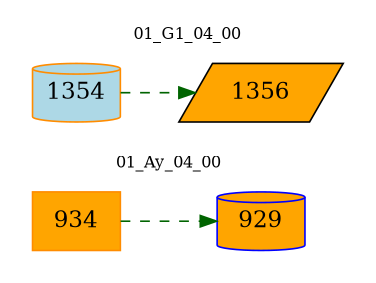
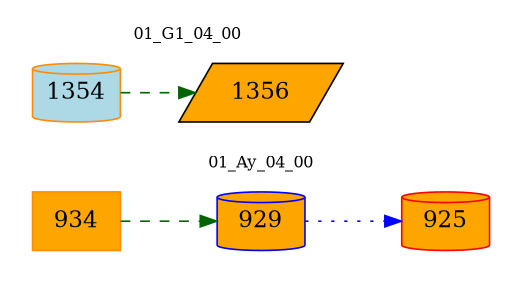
node "925": added
